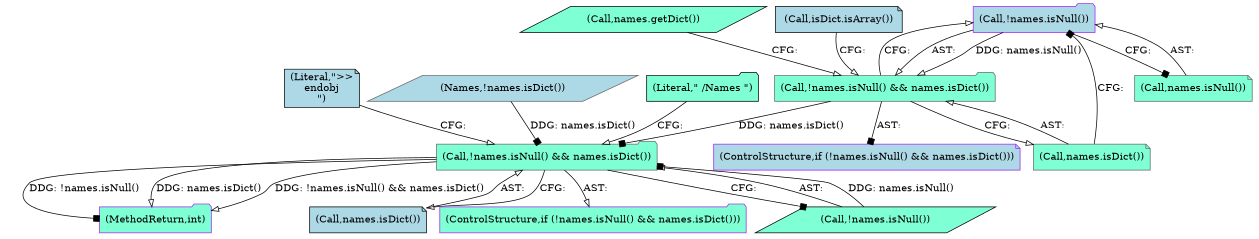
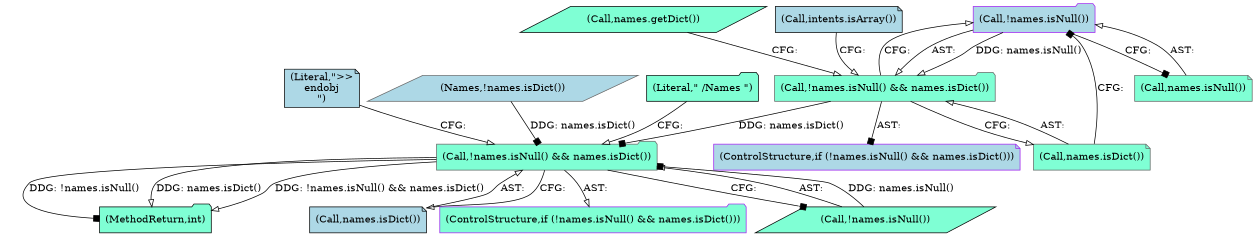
node "(Call,isDict.isArray())": label "(Call,isDict.isArray())" -> "(Call,intents.isArray())"
node "(MethodReturn,int)": color purple -> black
